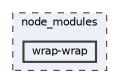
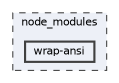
node "wrap-wrap": label "wrap-wrap" -> "wrap-ansi"
